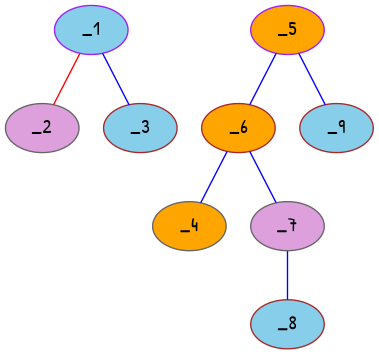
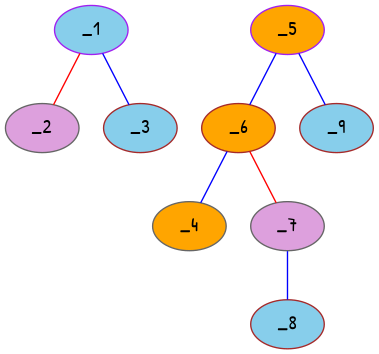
edge "_6" -- "_7": color blue -> red
